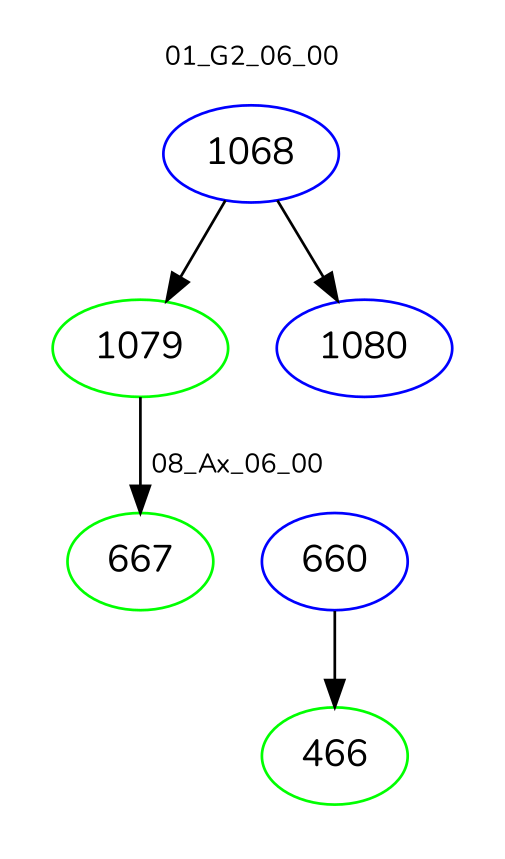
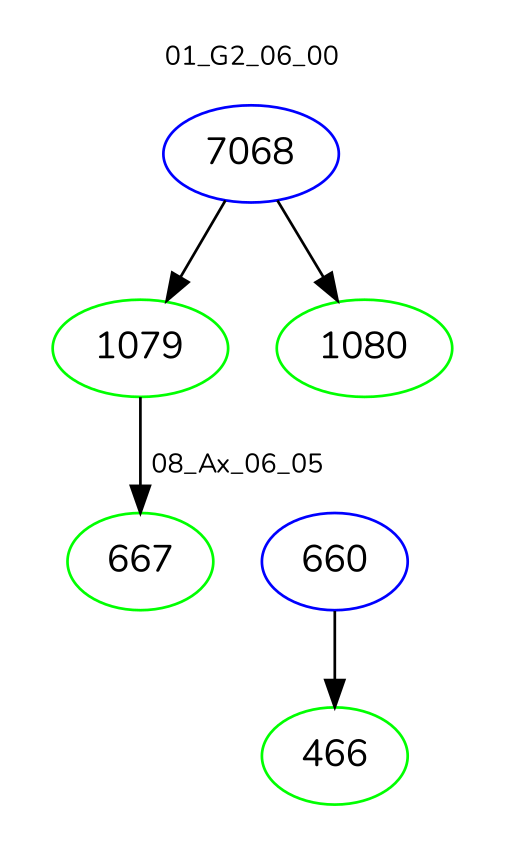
node "1068": label "1068" -> "7068"
node "1080": color blue -> green
cluster "08_Ax_06_00": label "08_Ax_06_00" -> "08_Ax_06_05"
